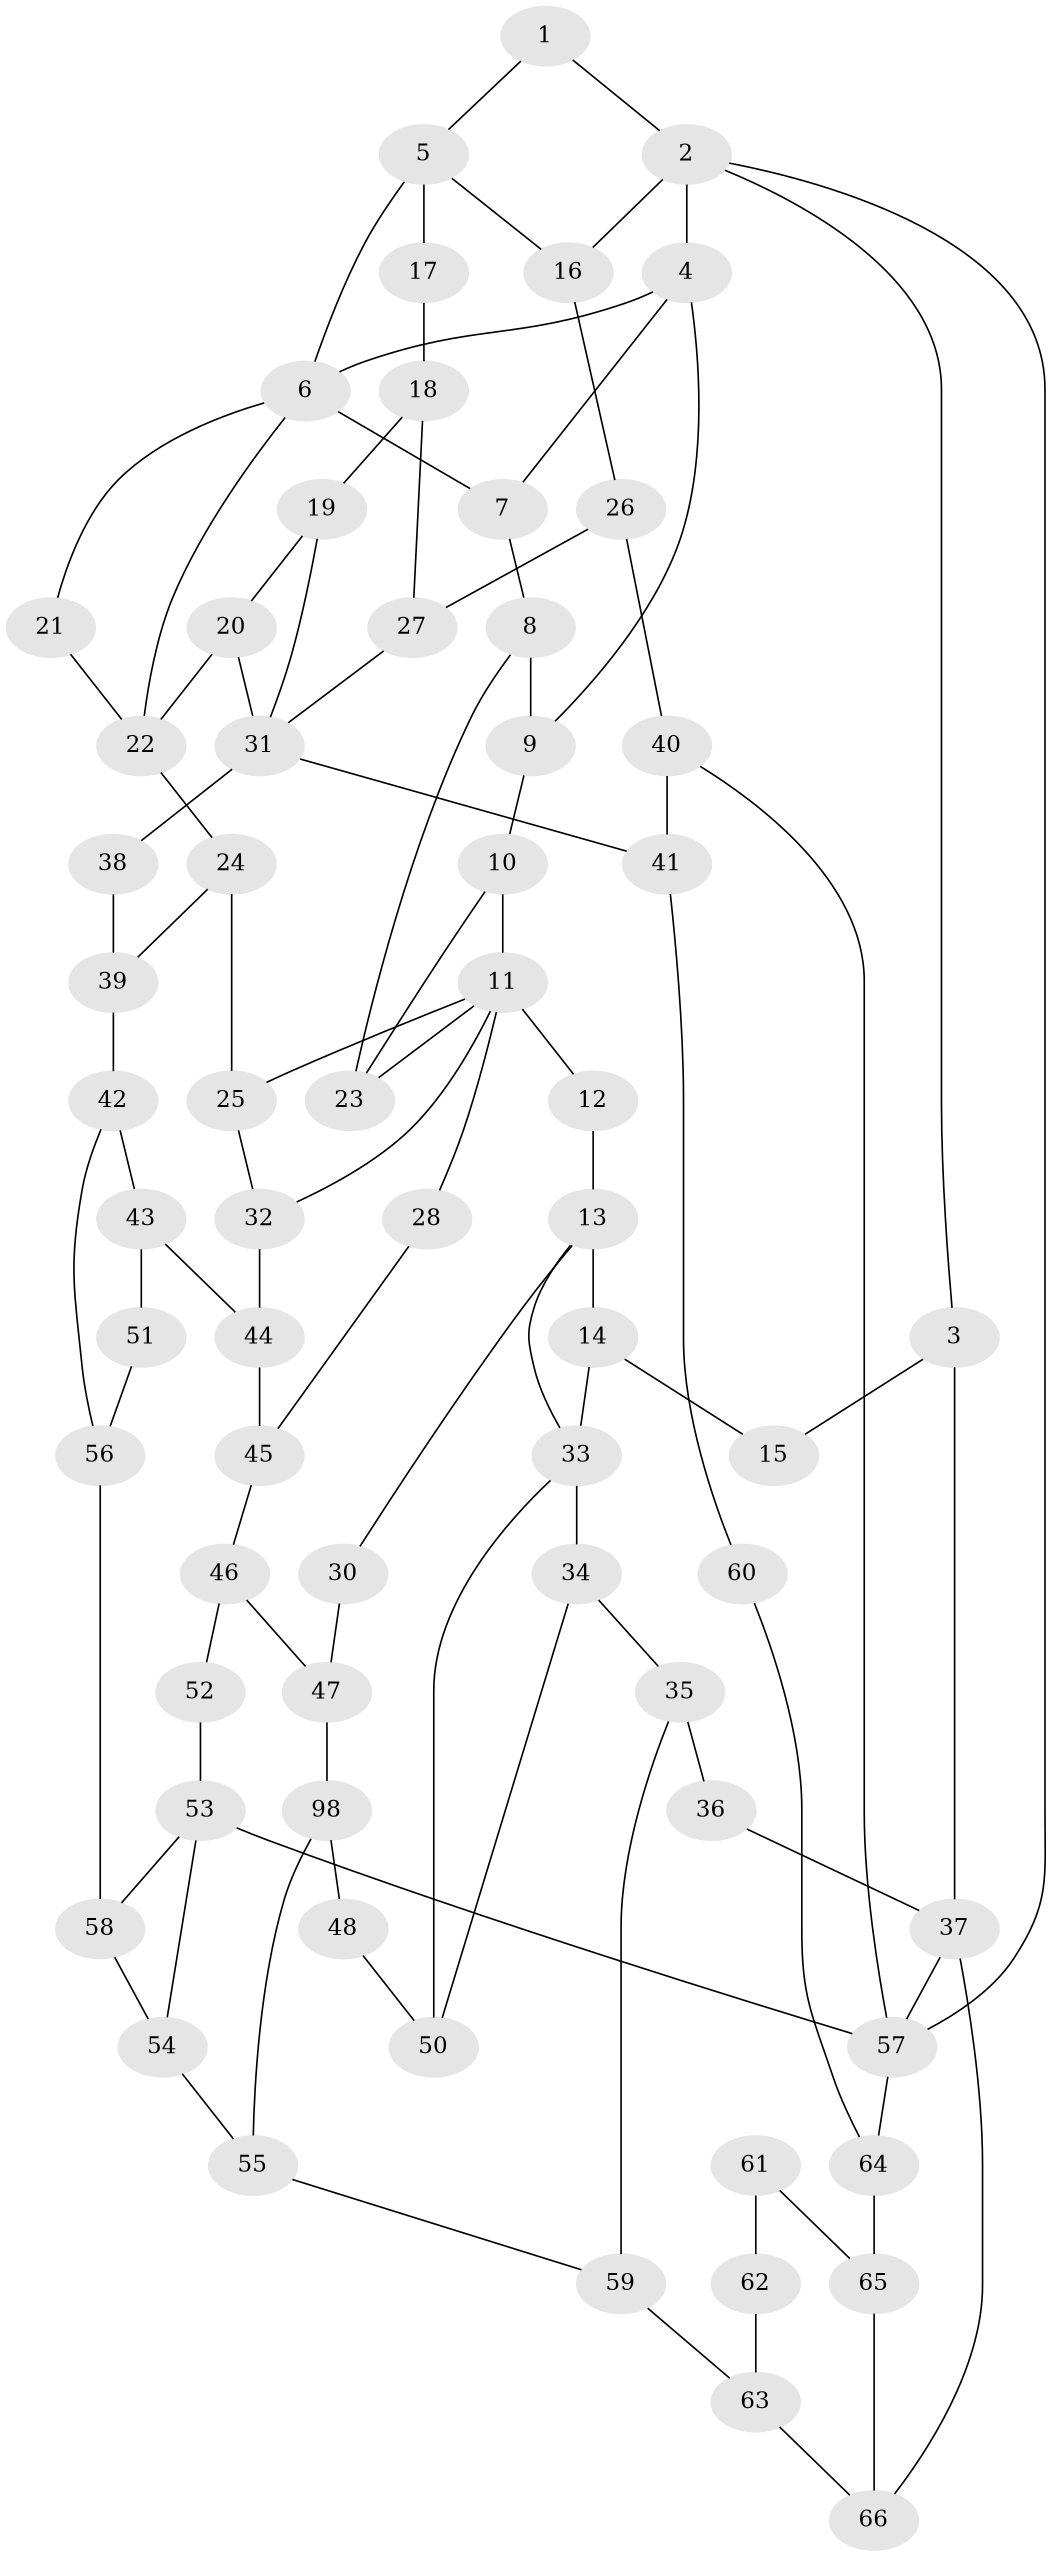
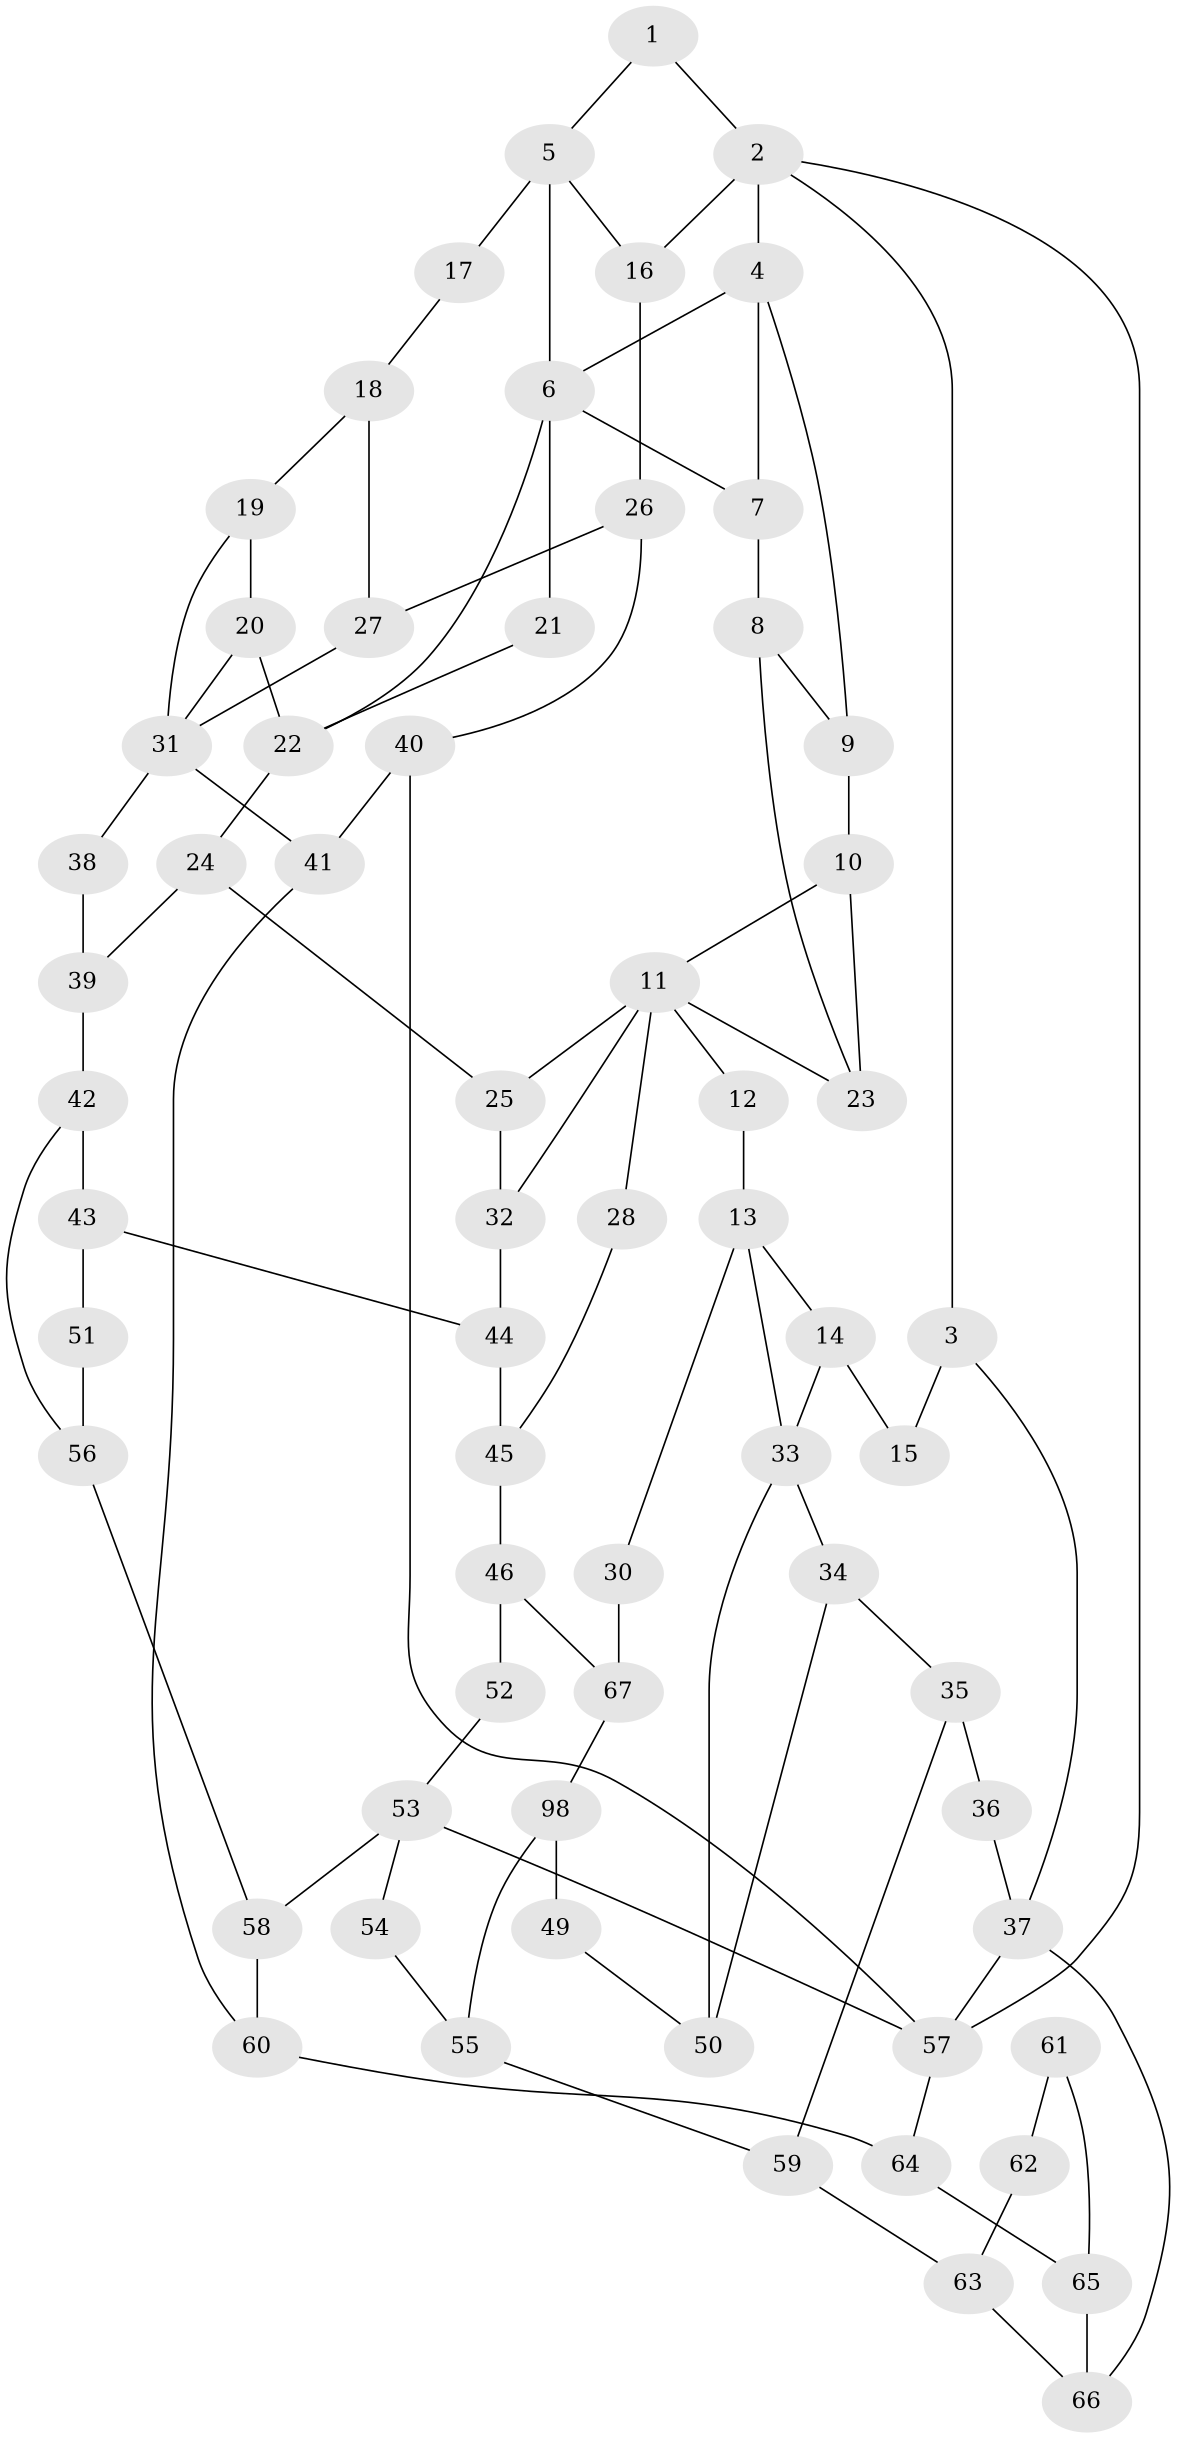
node "47": label "47" -> "67"
node "48": label "48" -> "49"
edge "58" -- "54": now "58" -- "60"
